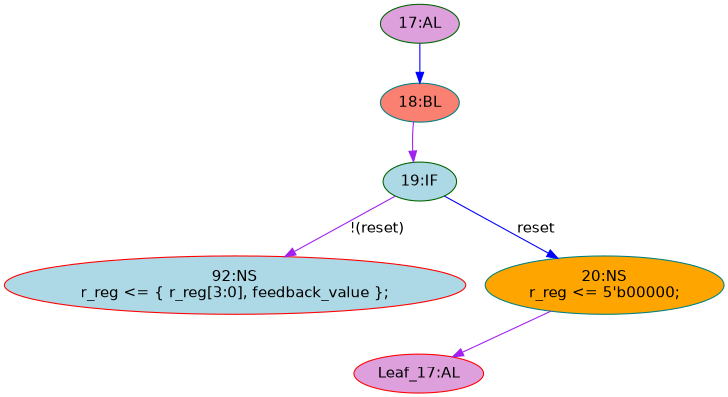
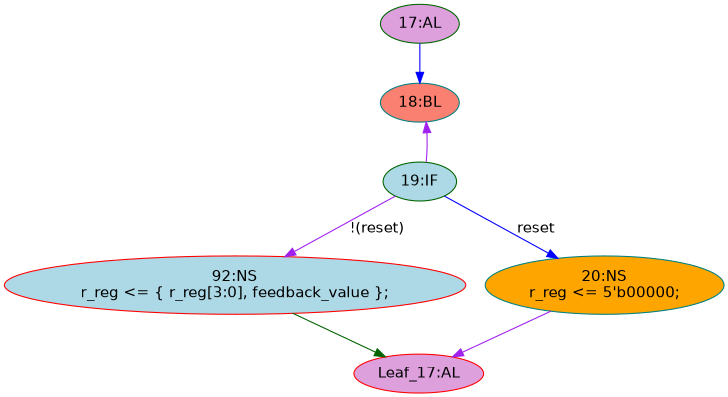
edge "18:BL" -> "19:IF": reversed
edge "92:NS r_reg <= { r_reg[3:0], feedback_value };" -> "Leaf_17:AL": added
